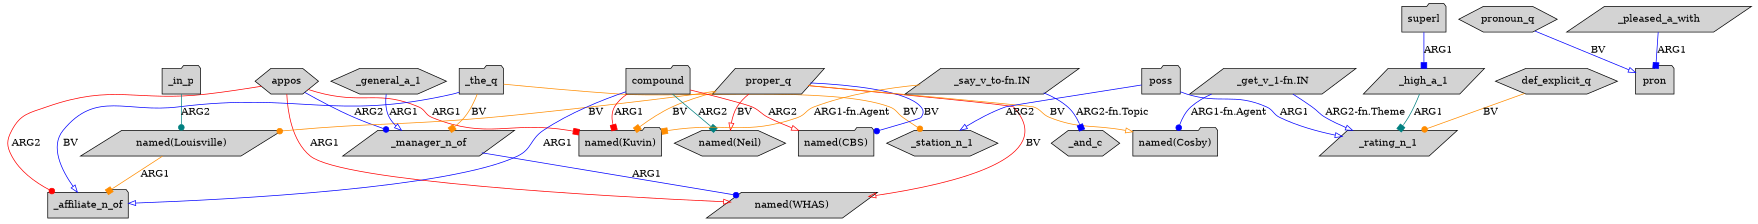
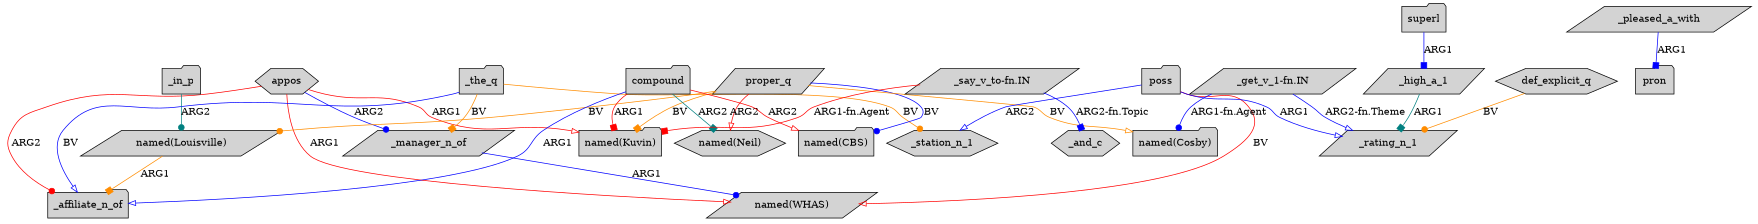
node "pronoun_q": removed
node "_general_a_1": removed
edge "proper_q" -> "named(WHAS)": now "poss" -> "named(WHAS)"
edge "proper_q" -> "named(Neil)": label "BV" -> "ARG2"
edge "appos" -> "named(Kuvin)": arrowhead box -> onormal
edge "_say_v_to-fn.IN" -> "named(Kuvin)": color darkorange -> red
